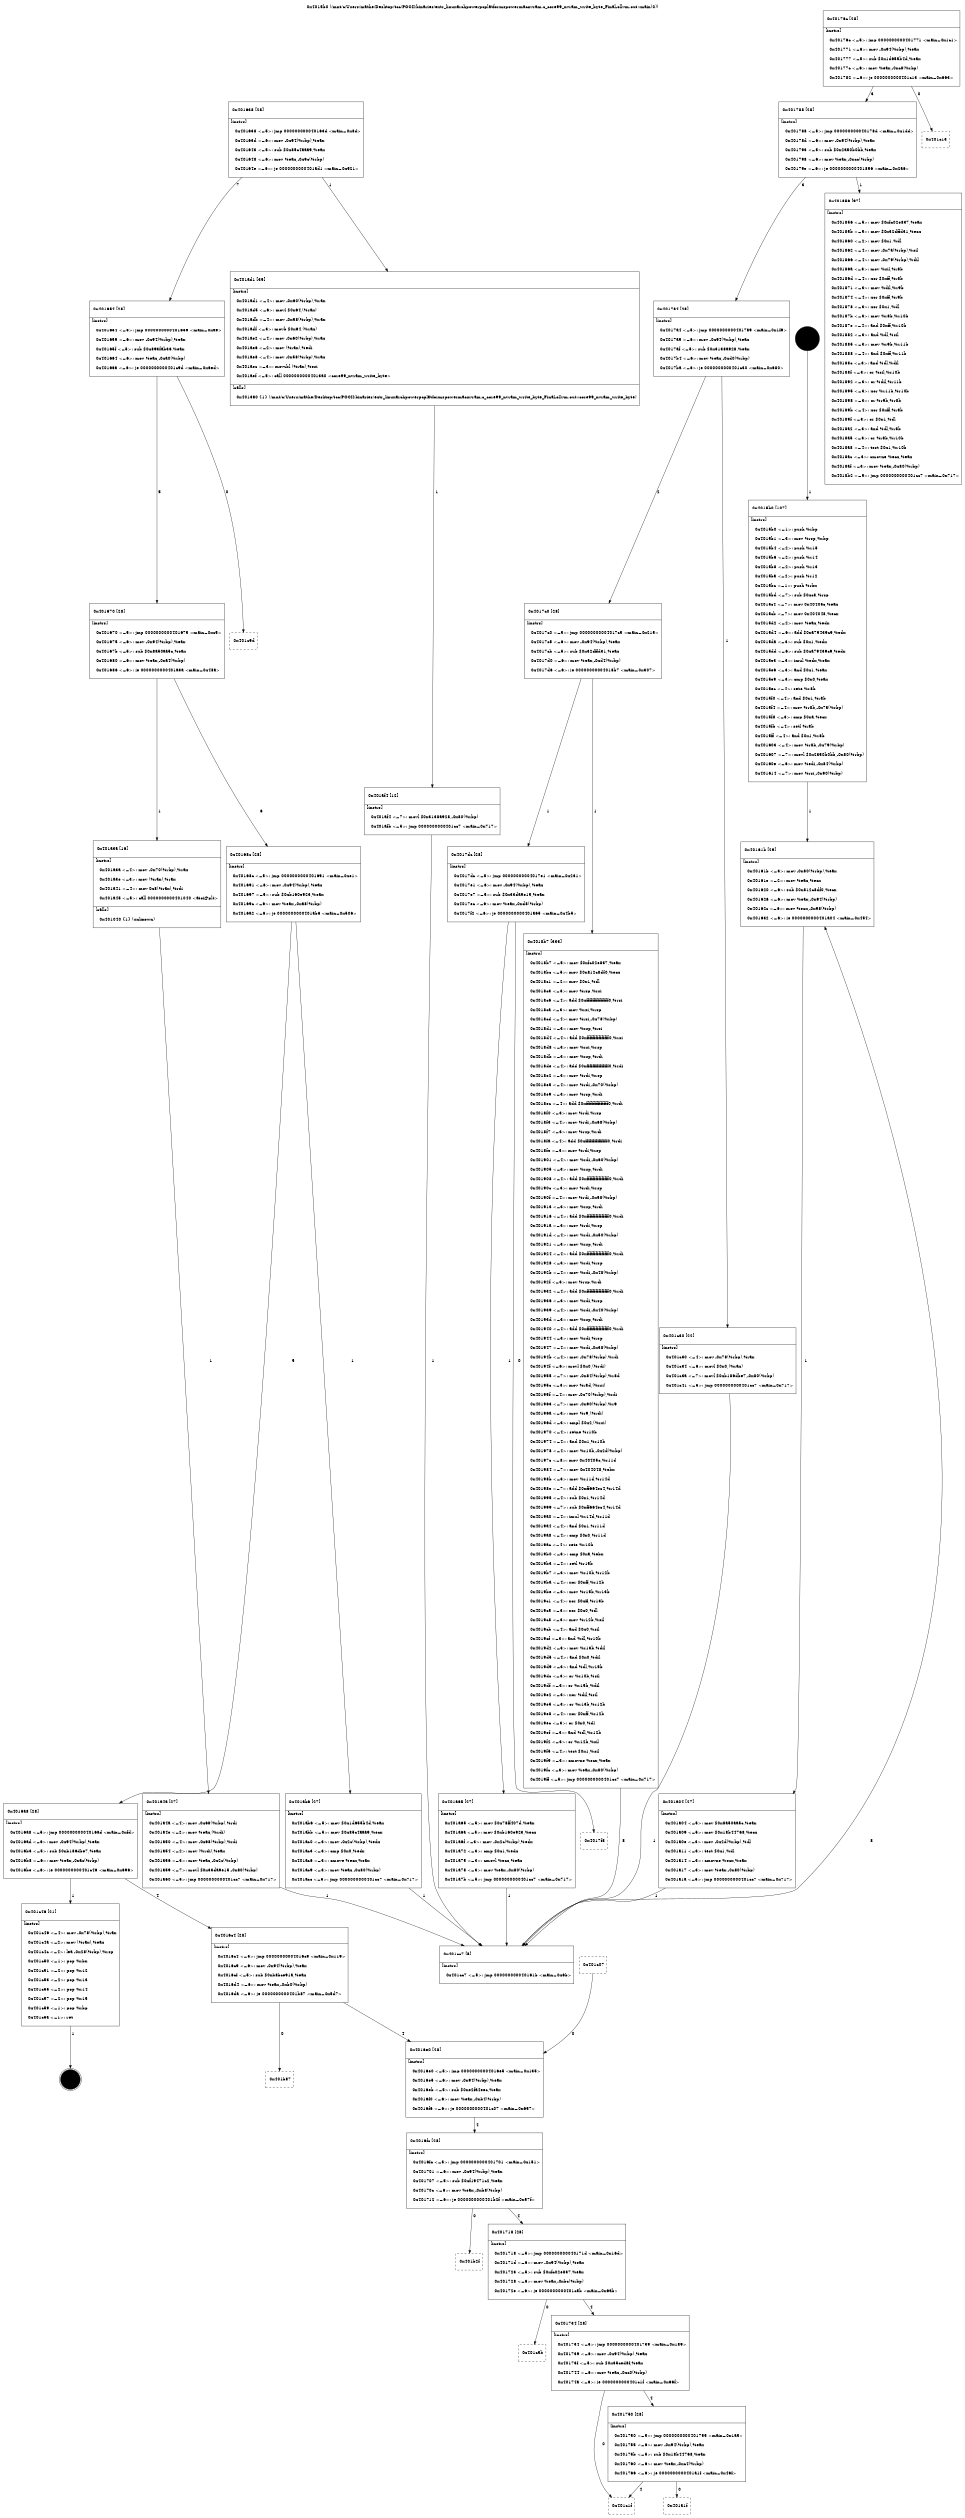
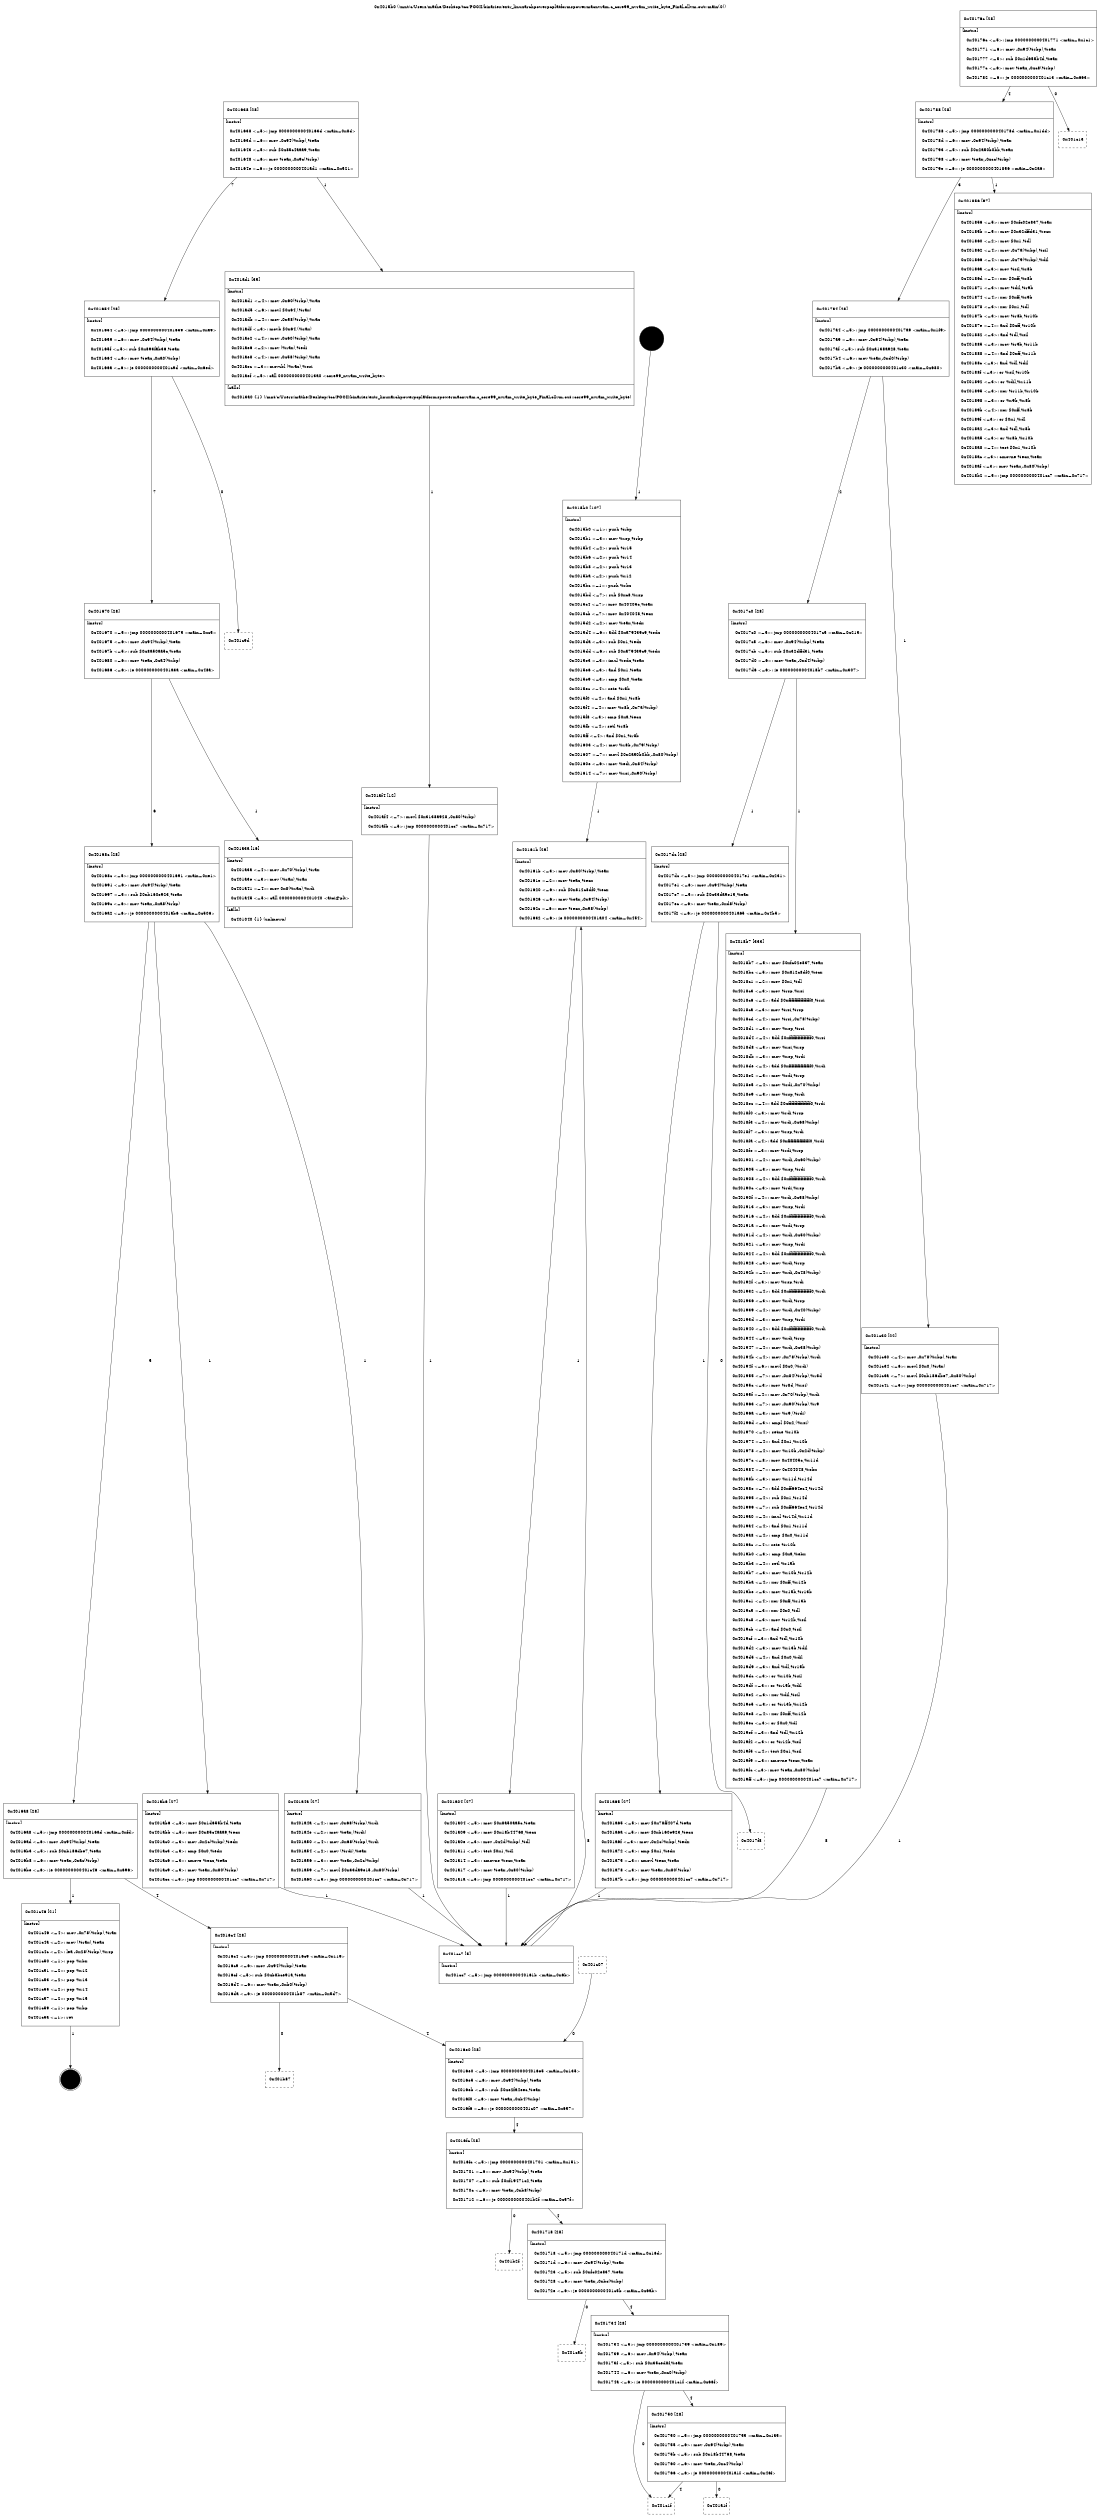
edge "0x40176c [28]" -> "0x401788 [28]": label " 3" -> " 4"
edge "0x401654 [28]" -> "0x401670 [28]": label " 5" -> " 7"
edge "0x401a3a [16]" -> "0x401a4a [27]": now "0x40168c [28]" -> "0x401a4a [27]"
